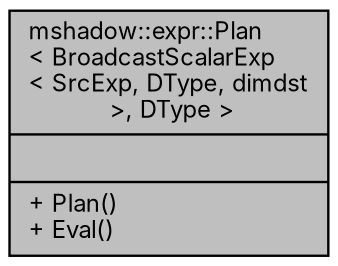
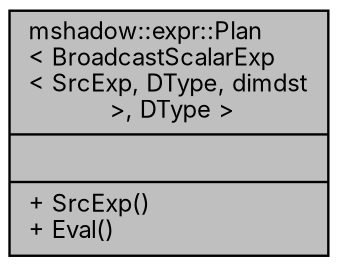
node "mshadow::expr::Plan": text "+ Plan()" -> "+ SrcExp()"
